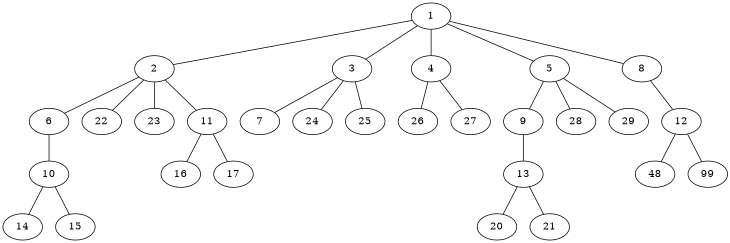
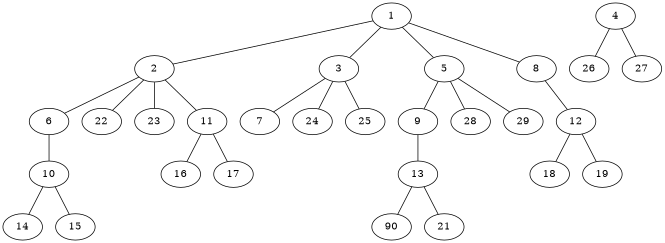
edge "1" -- "4": removed
node "48": label "48" -> "18"
node "99": label "99" -> "19"
node "20": label "20" -> "90"
